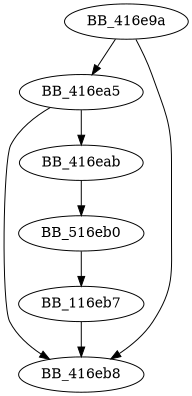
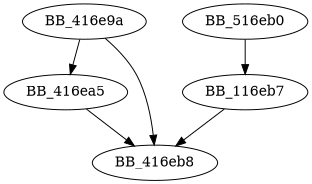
node "BB_416eab": removed
